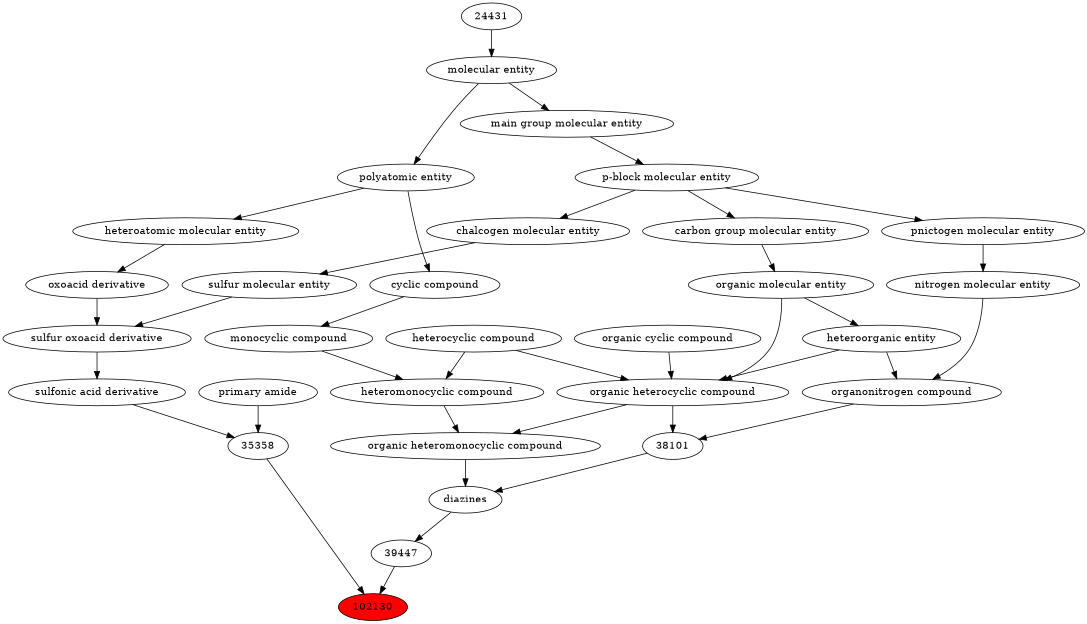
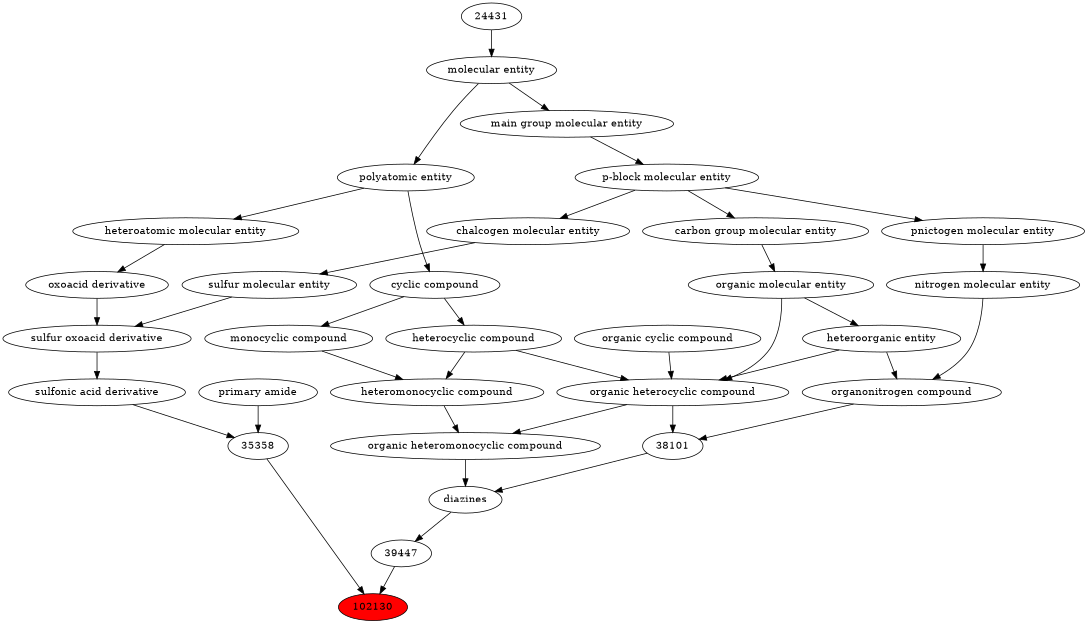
edge "cyclic compound" -> "heterocyclic compound": added
